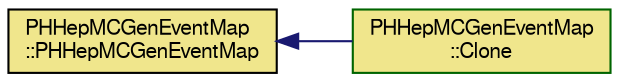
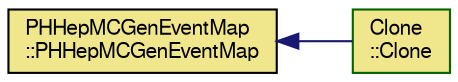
node "PHHepMCGenEventMap ::Clone": label "PHHepMCGenEventMap ::Clone" -> "Clone ::Clone"
